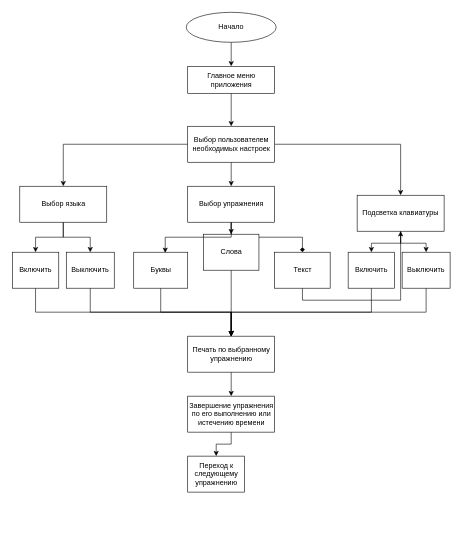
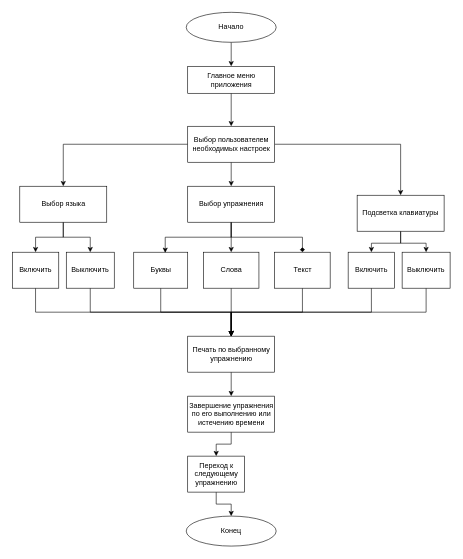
node "Слова": moved (231, 252) -> (231, 270)
edge "Текст" -> "Подсветка клавиатуры": now "Текст" -> "Печать по выбранному упражнению"
edge "Переход к следующему упражнению" -> "Конец": added
node "Конец": added
